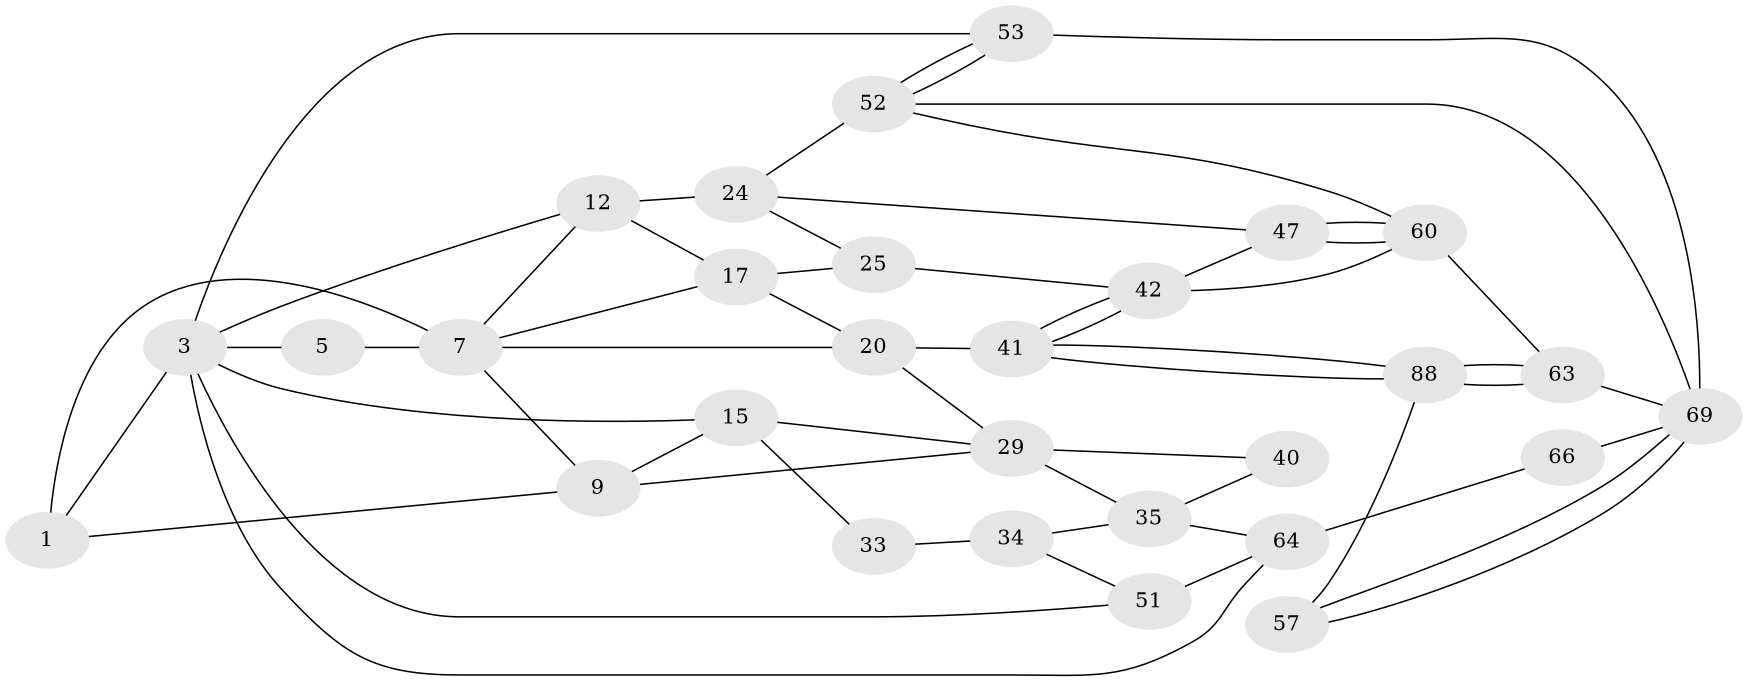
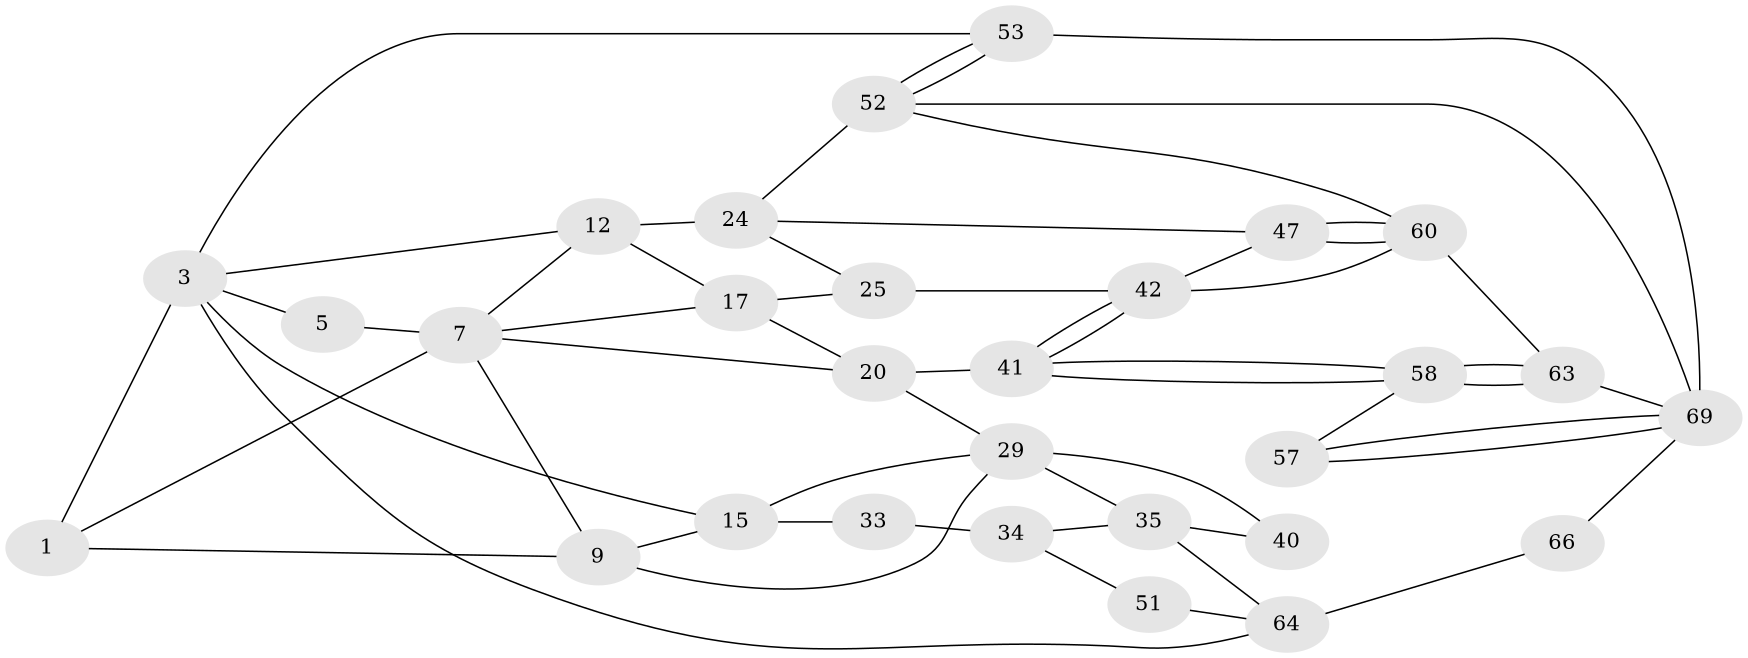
node "88": label "88" -> "58"
edge "3" -- "51": removed
